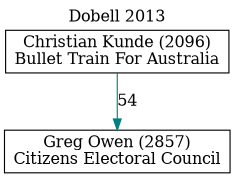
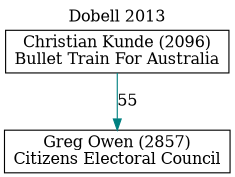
edge "Christian Kunde (2096) Bullet Train For Australia" -> "Greg Owen (2857) Citizens Electoral Council": label "54" -> "55"
